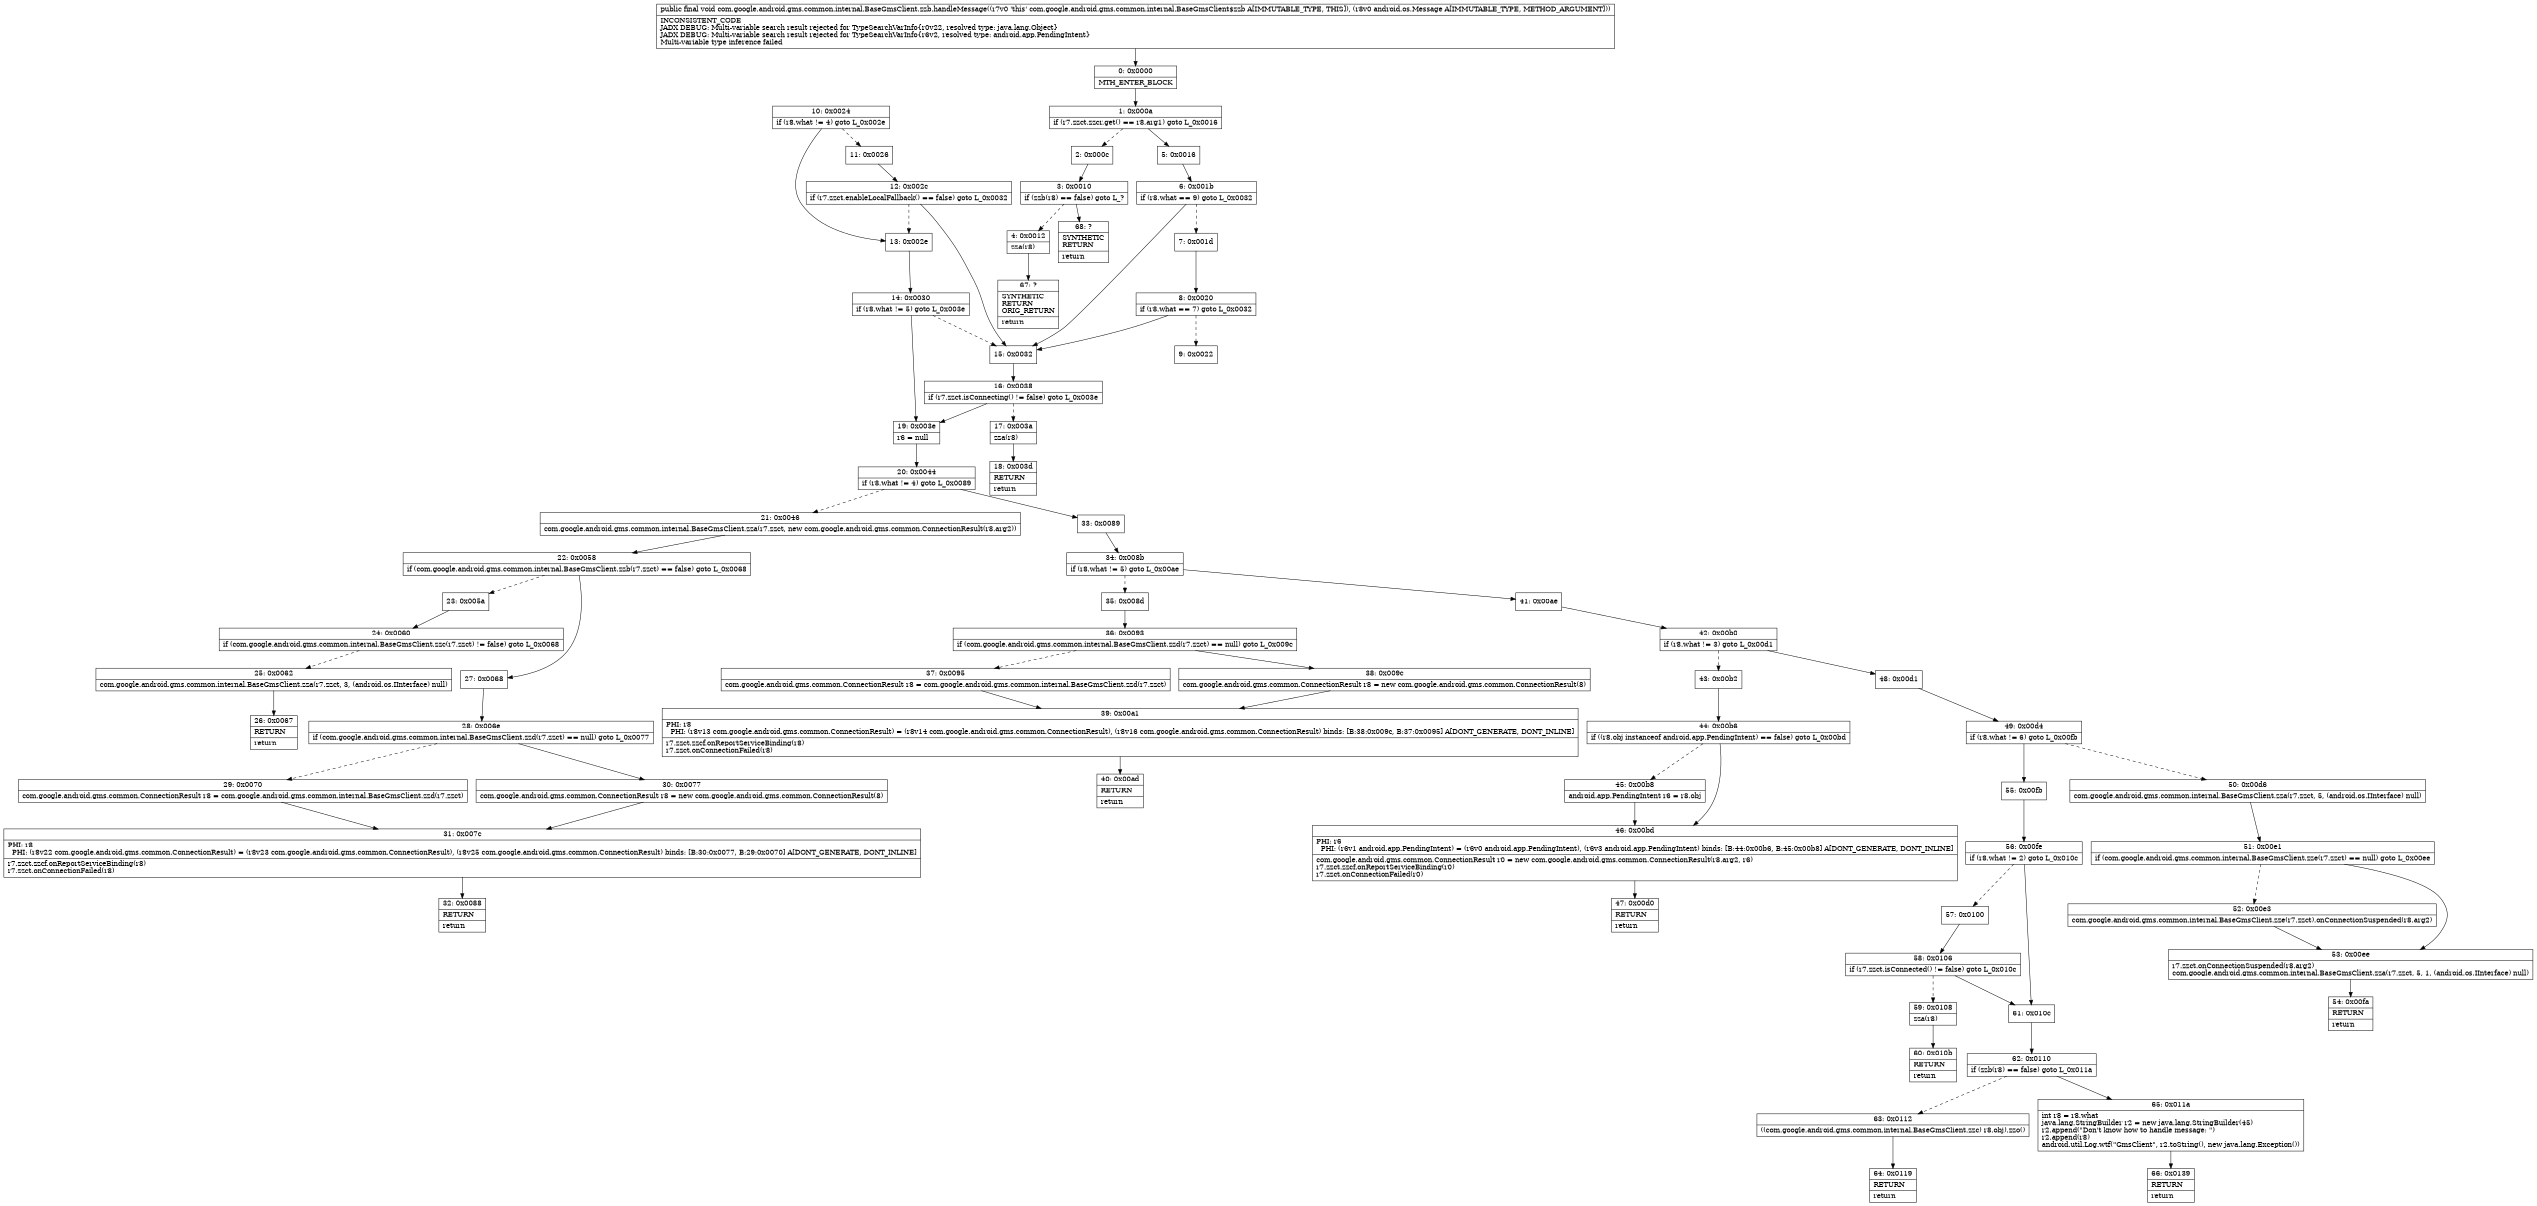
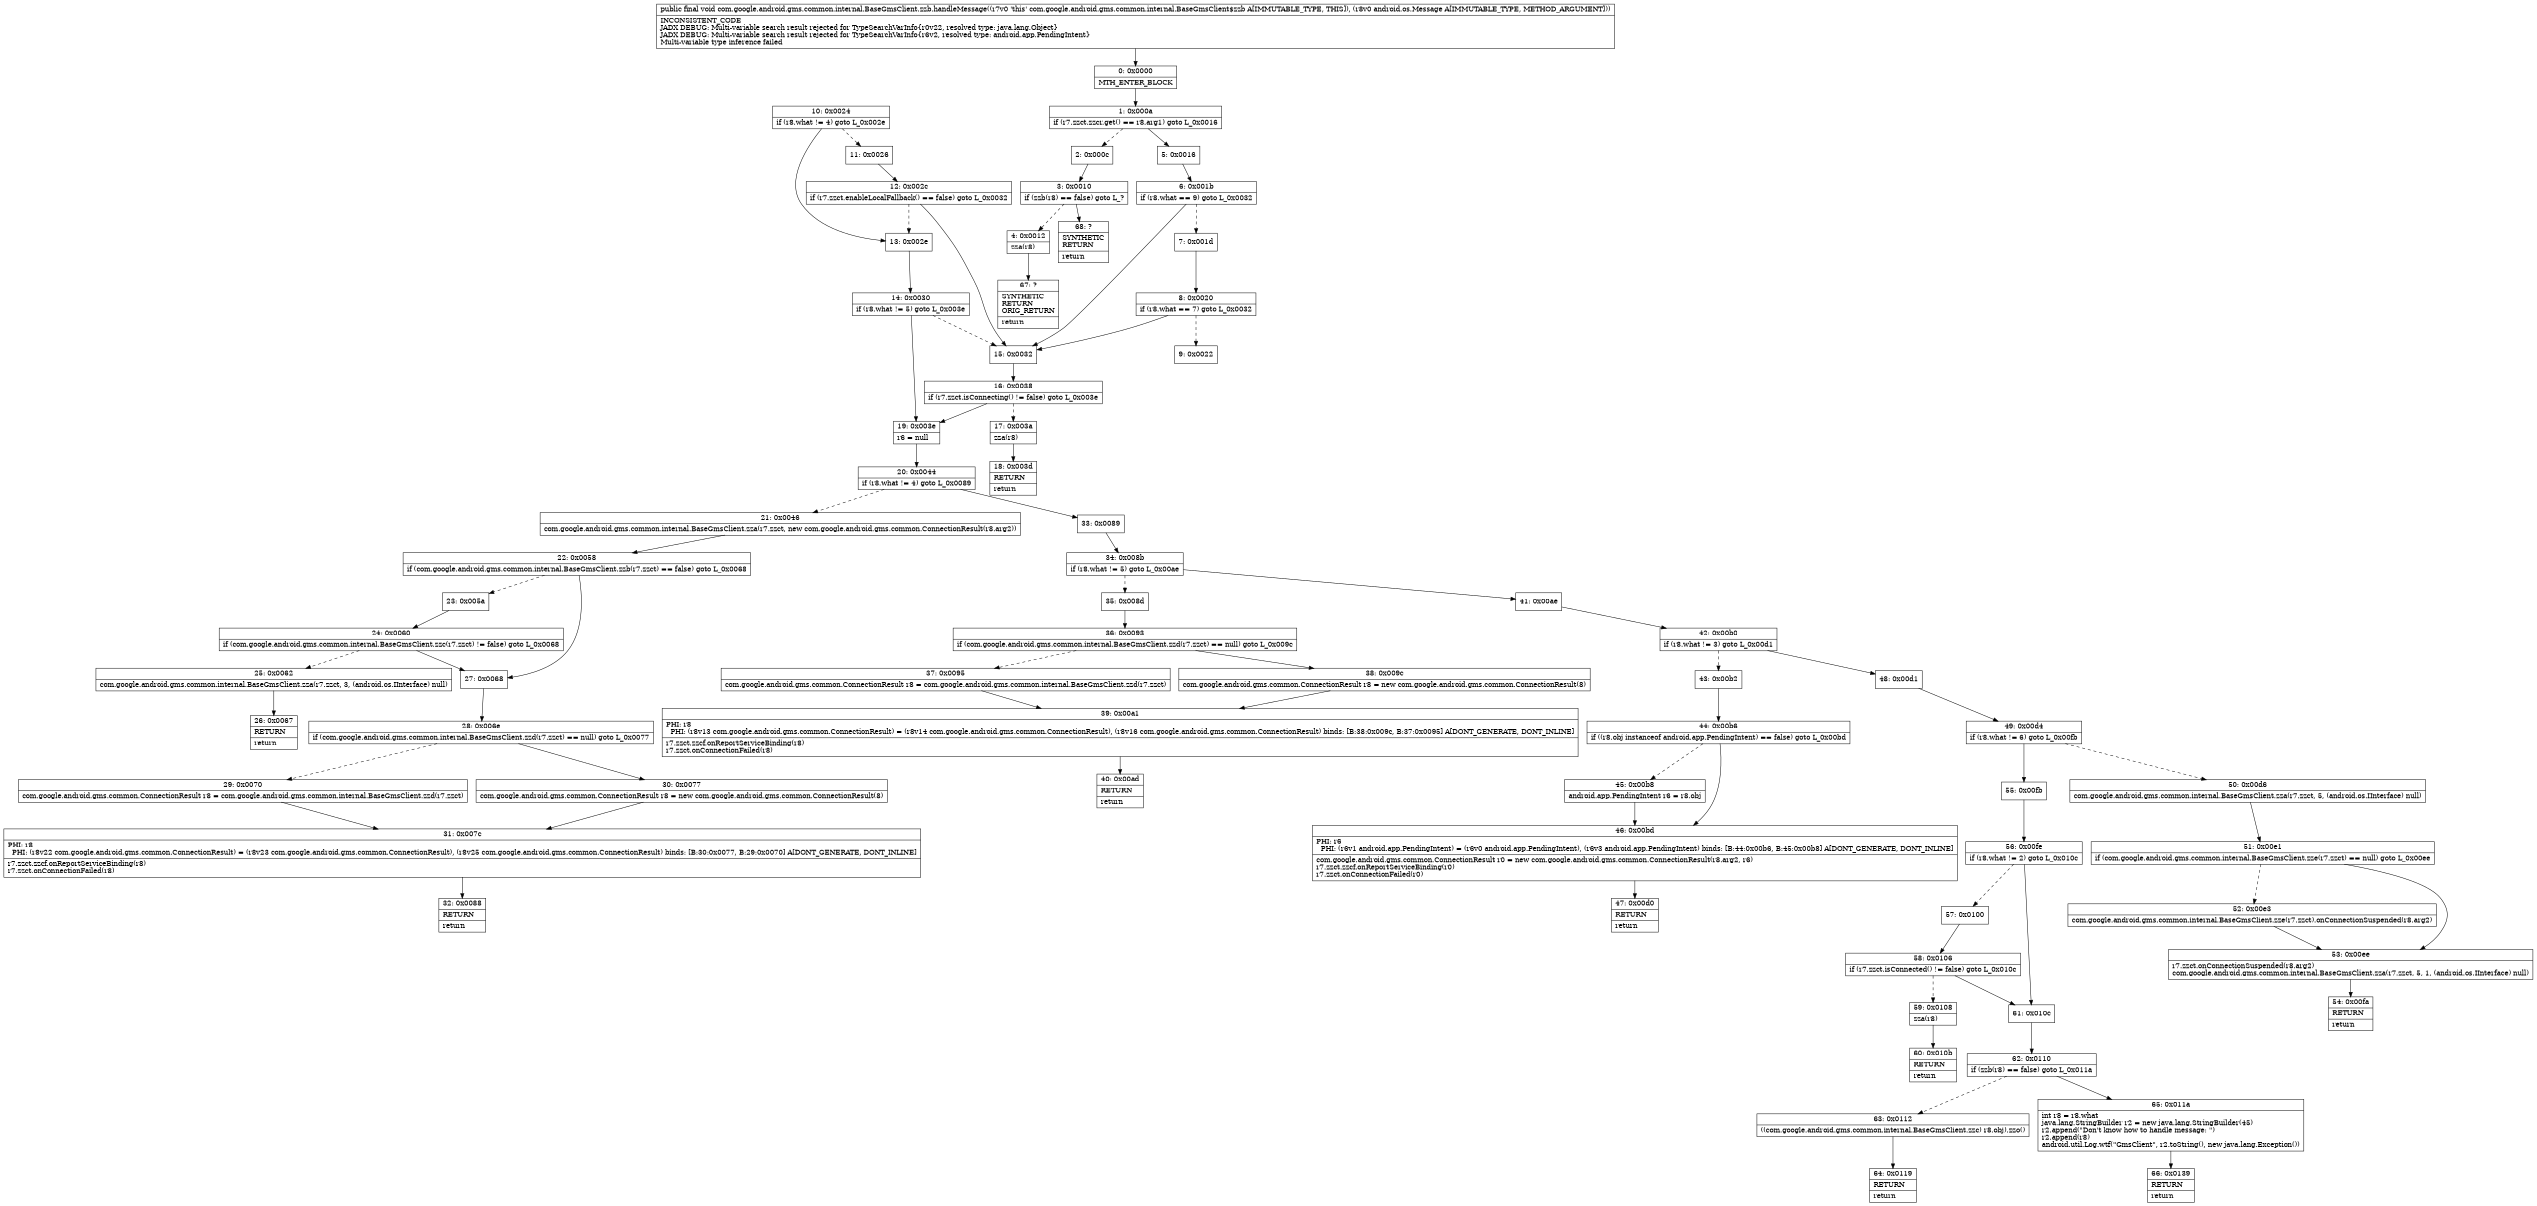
edge "24: 0x0060" -> "27: 0x0068": added
